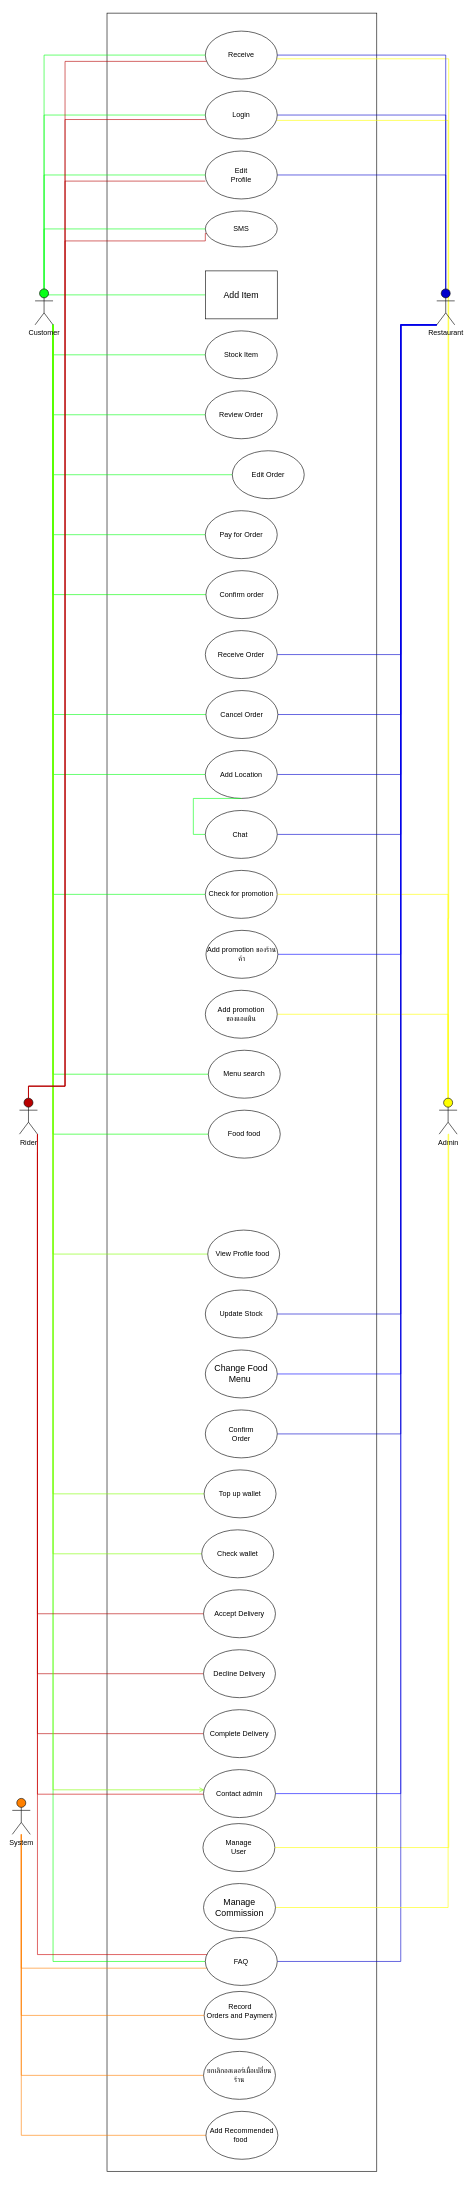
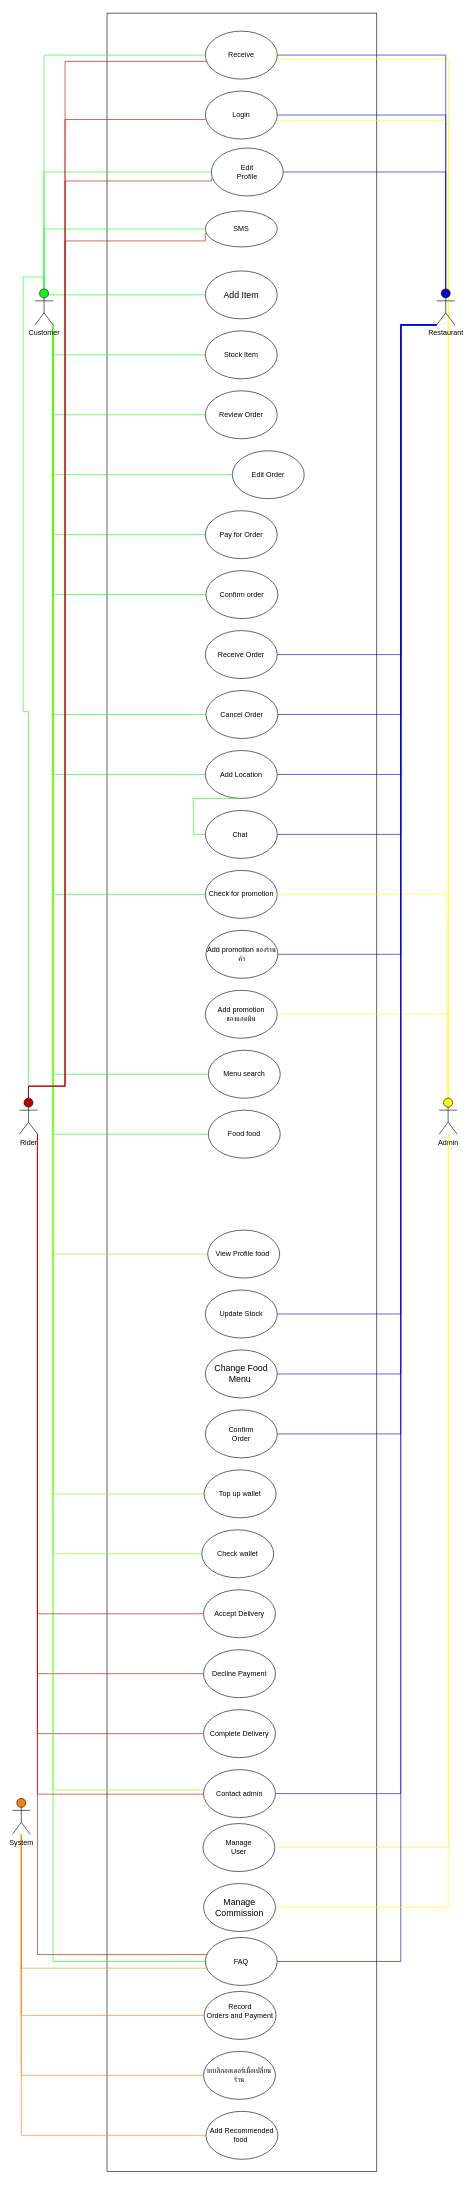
edge "Login" -- "Customer": now "Rider" -- "Customer"
node "Edit Profile": moved (242, 174) -> (248, 171)
node "Add Item": shape rectangle -> ellipse
node "Decline Delivery": label "Decline Delivery" -> "Decline Payment"
edge "Customer" -> "Contact admin": arrowhead open -> none
